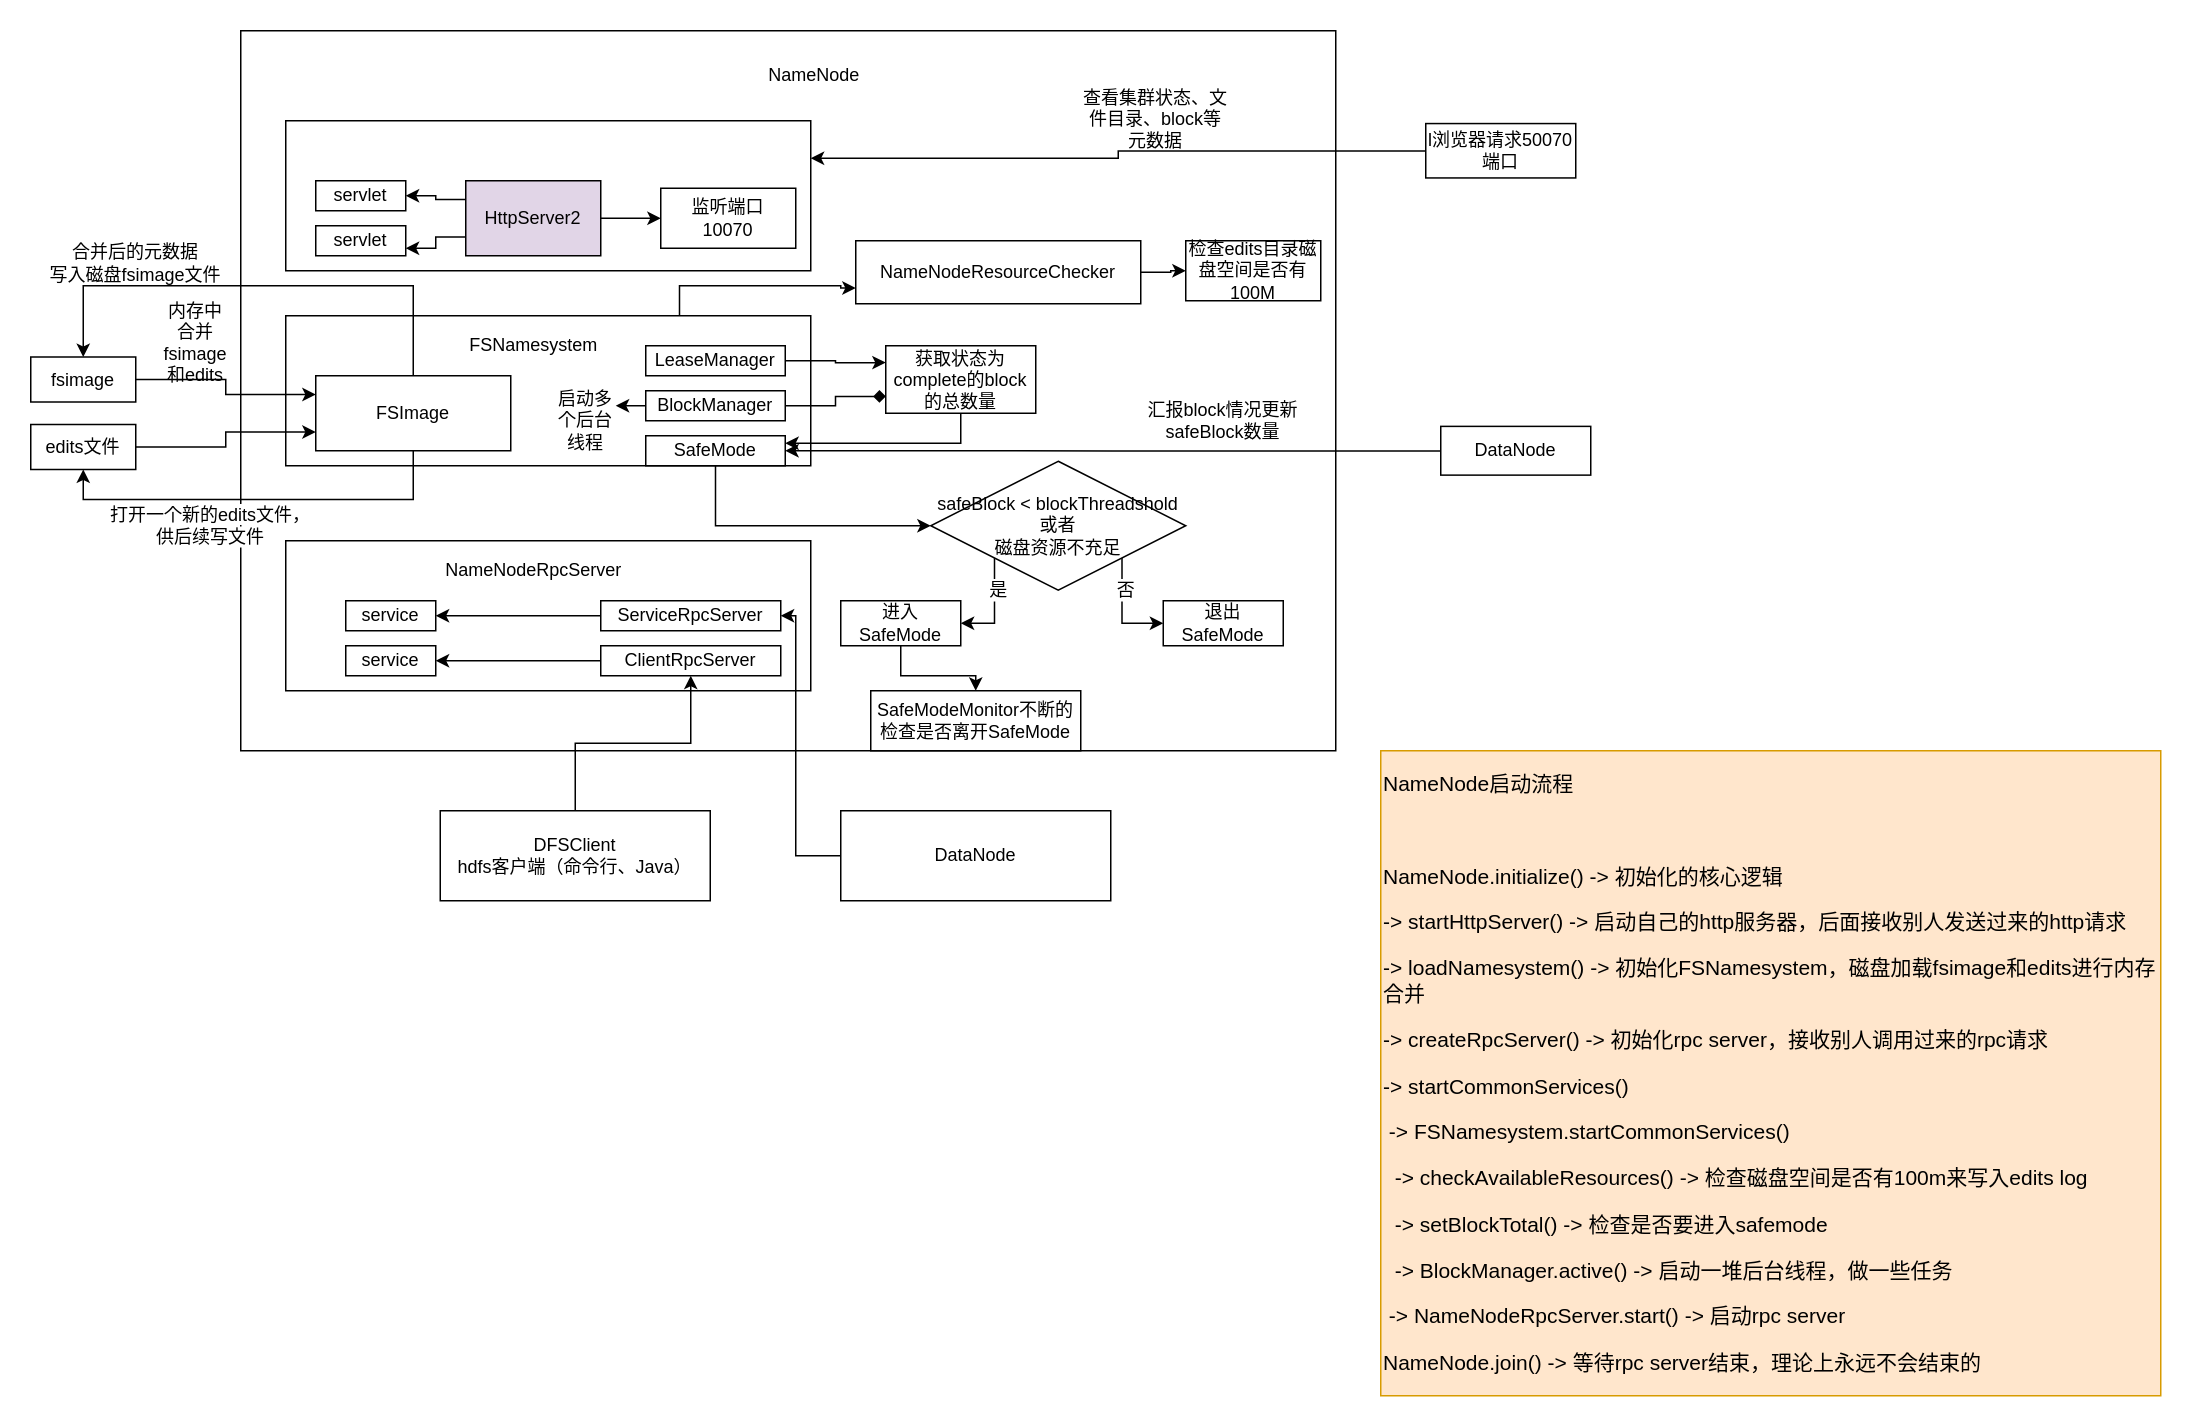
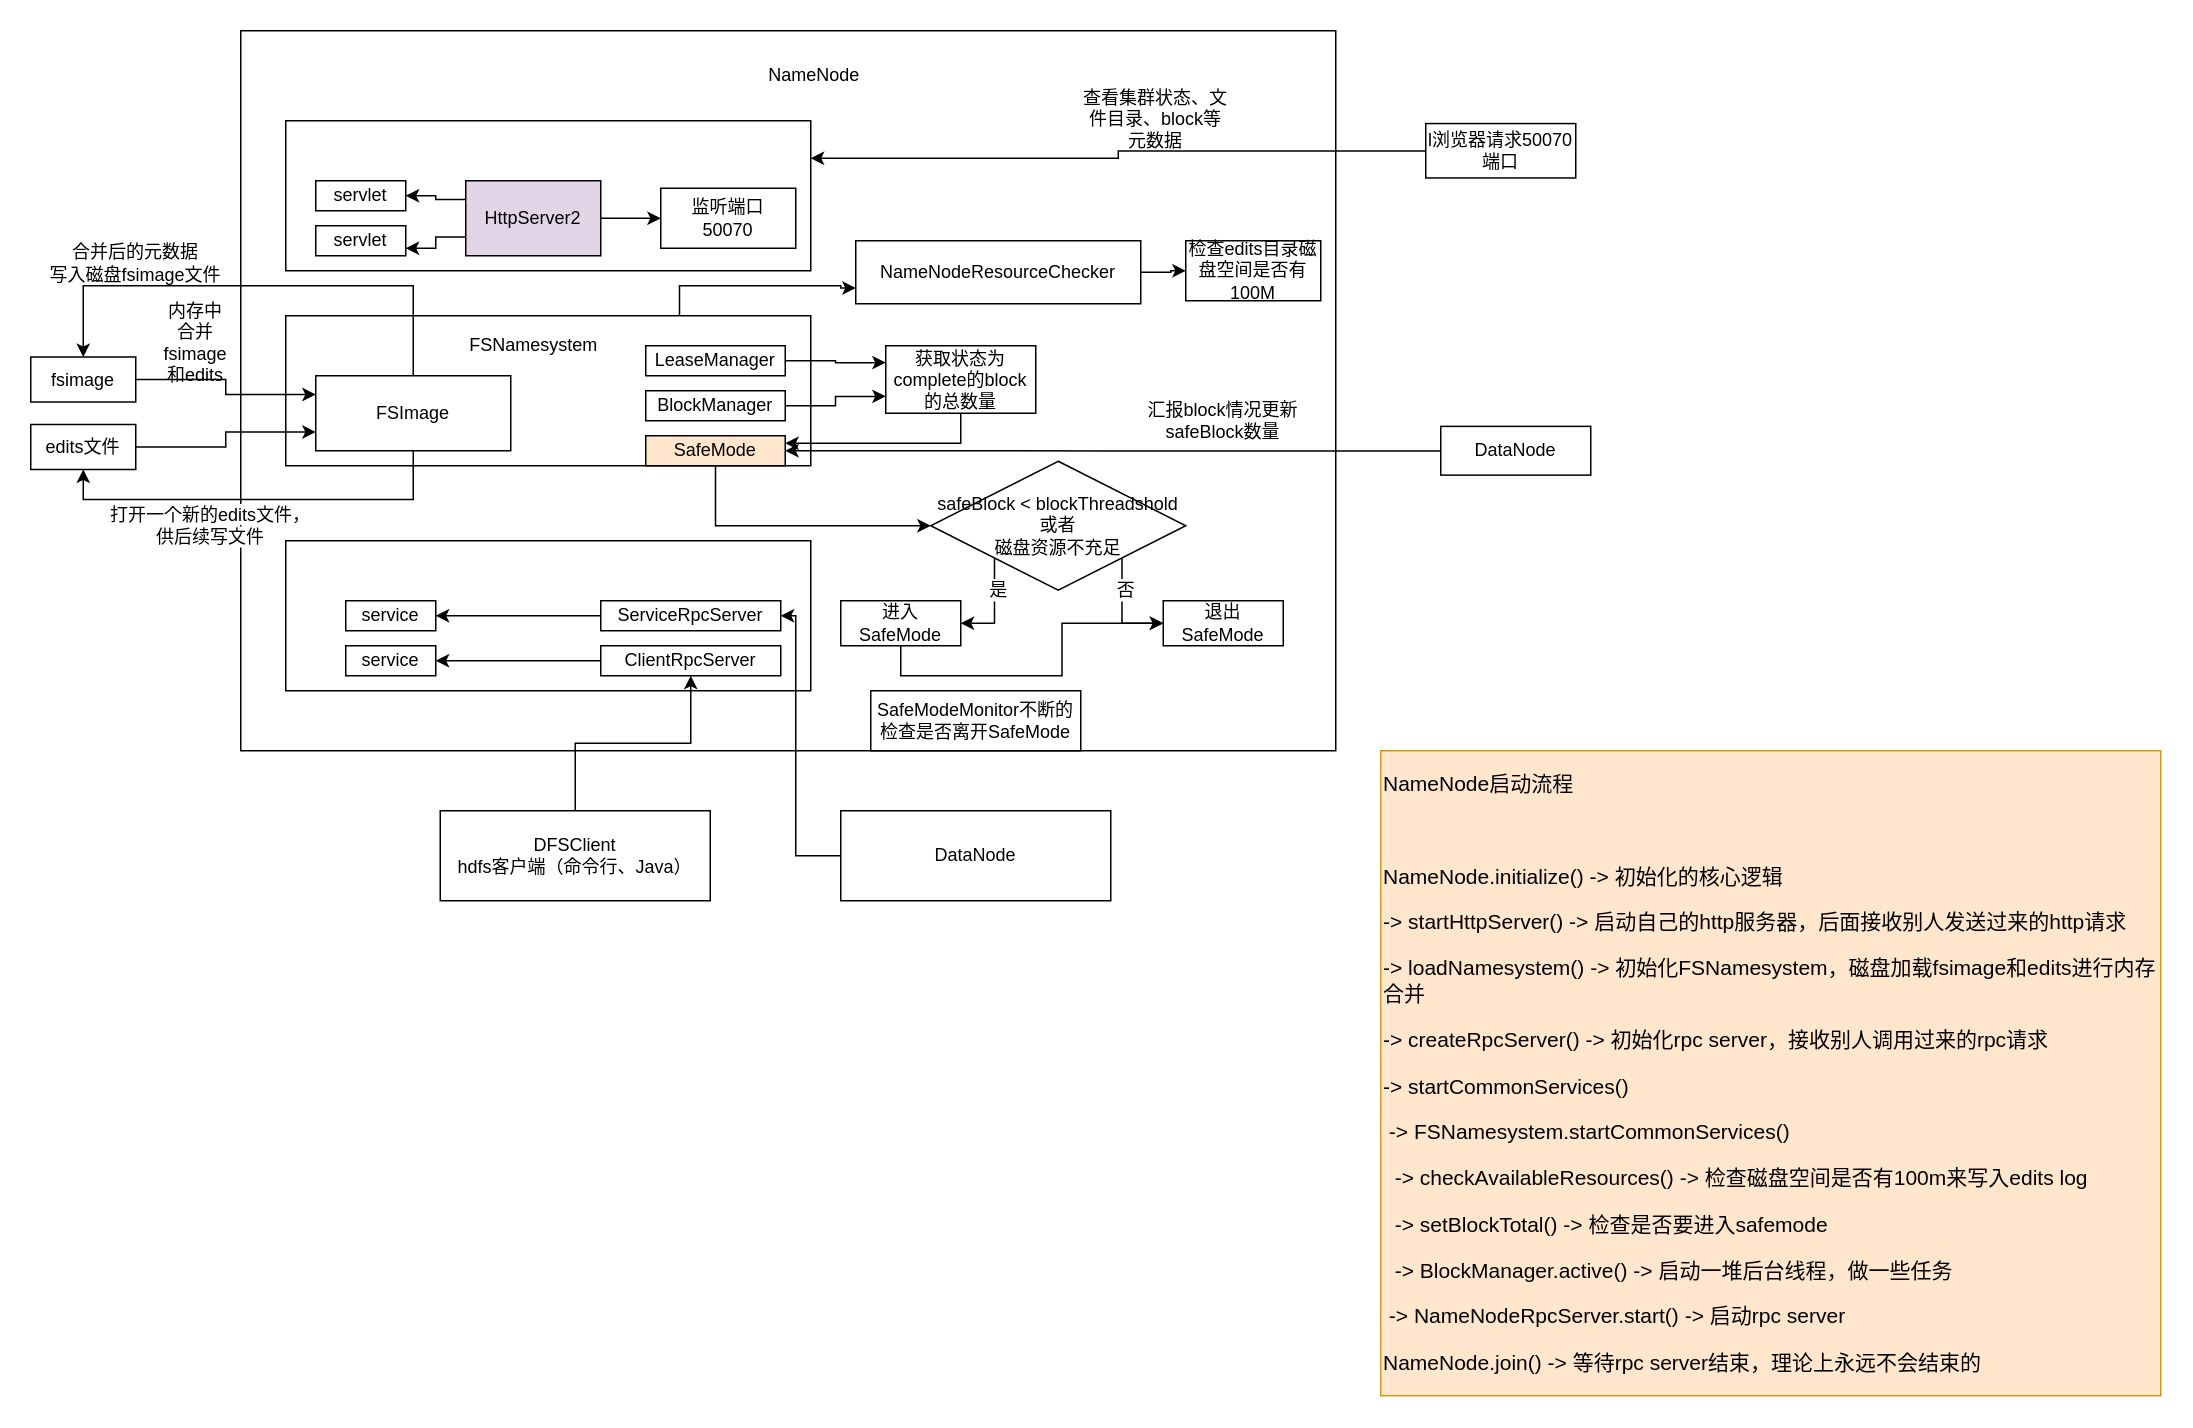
node "监听端口 10070": label "监听端口 10070" -> "监听端口 50070"
edge "BlockManager" -> "获取状态为complete的block的总数量": arrowhead diamond -> classic
edge "BlockManager" -> "启动多个后台线程": removed
node "启动多个后台线程": removed
node "SafeMode": fillcolor #ffffff -> #ffe6cc
node "NameNodeRpcServer": removed
edge "进入SafeMode" -> "SafeModeMonitor不断的检查是否离开SafeMode": now "进入SafeMode" -> "退出SafeMode"
